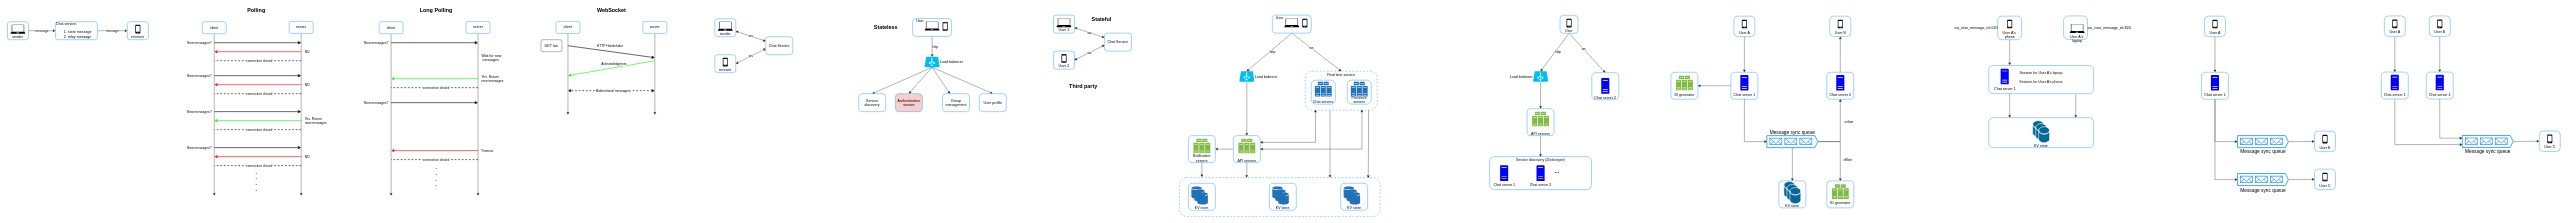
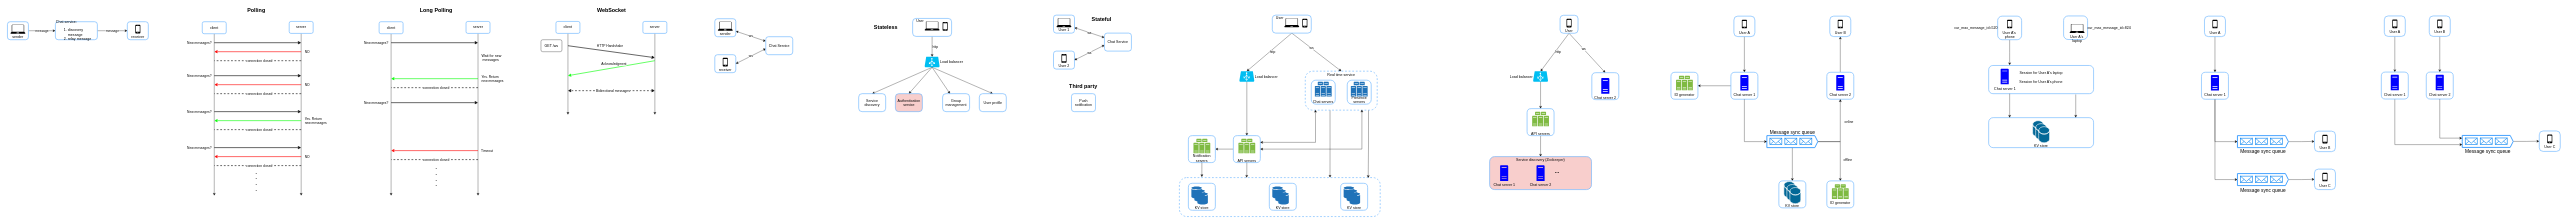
node "Chat service: store message relay message": label "Chat service: store message relay message" -> "Chat service: discovery message relay message"
node "Push notification": added
node "Service discovery (Zookeeper)": fillcolor #ffffff -> #f8cecc
